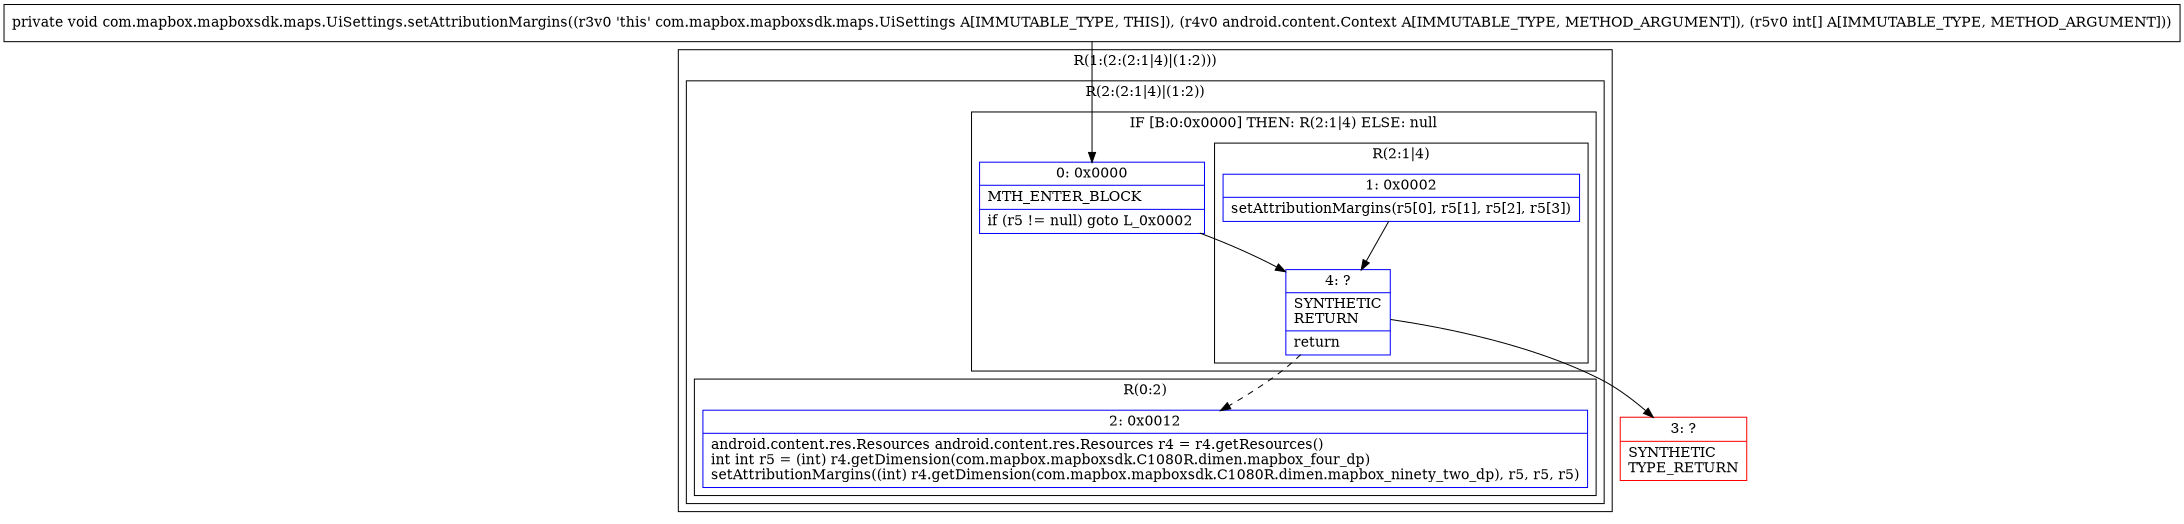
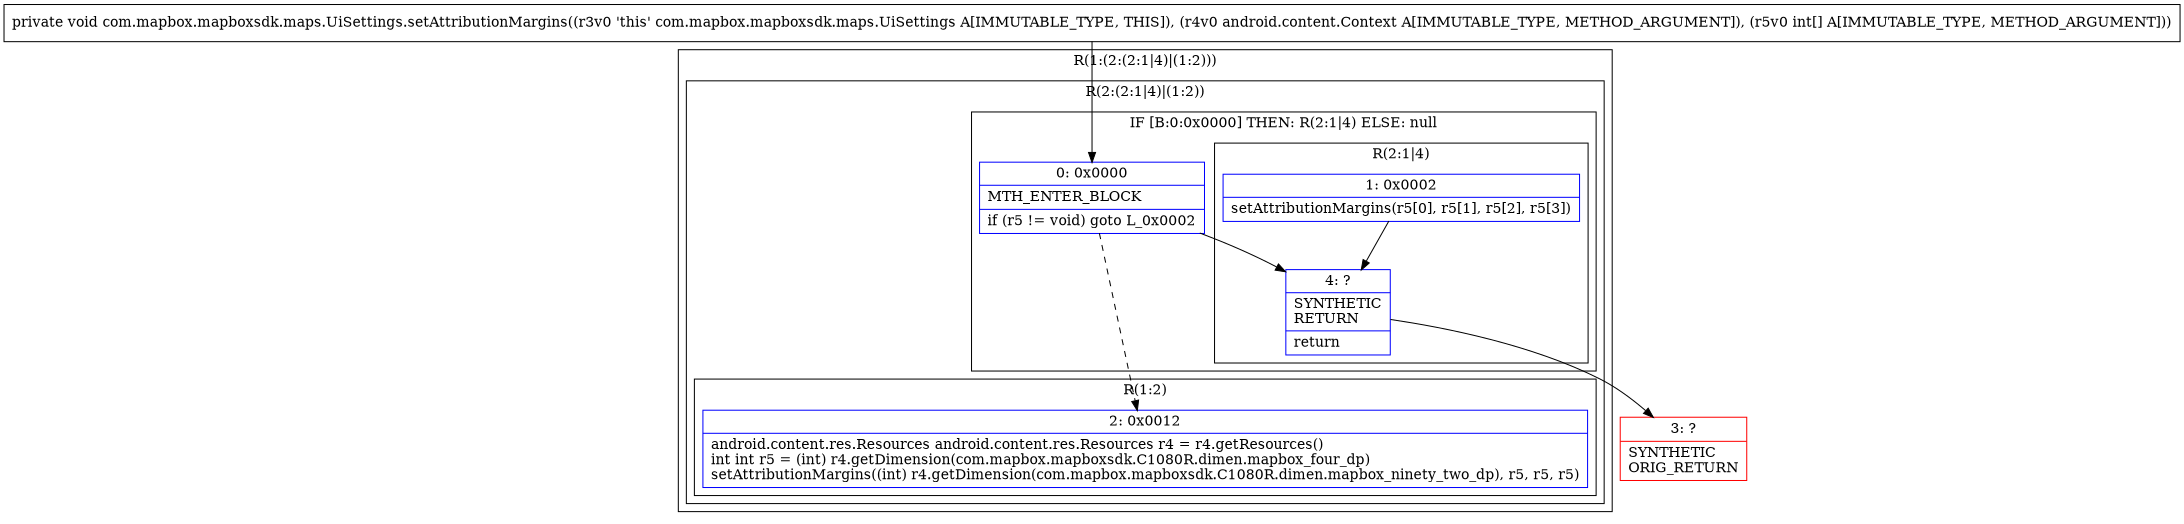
node "0: 0x0000": text "if (r5 != null) goto L_0x0002" -> "if (r5 != void) goto L_0x0002"
edge "4: ?" -> "2: 0x0012": now "0: 0x0000" -> "2: 0x0012"
cluster "R(0:2)": label "R(0:2)" -> "R(1:2)"
node "3: ?": text "TYPE_RETURN" -> "ORIG_RETURN"
